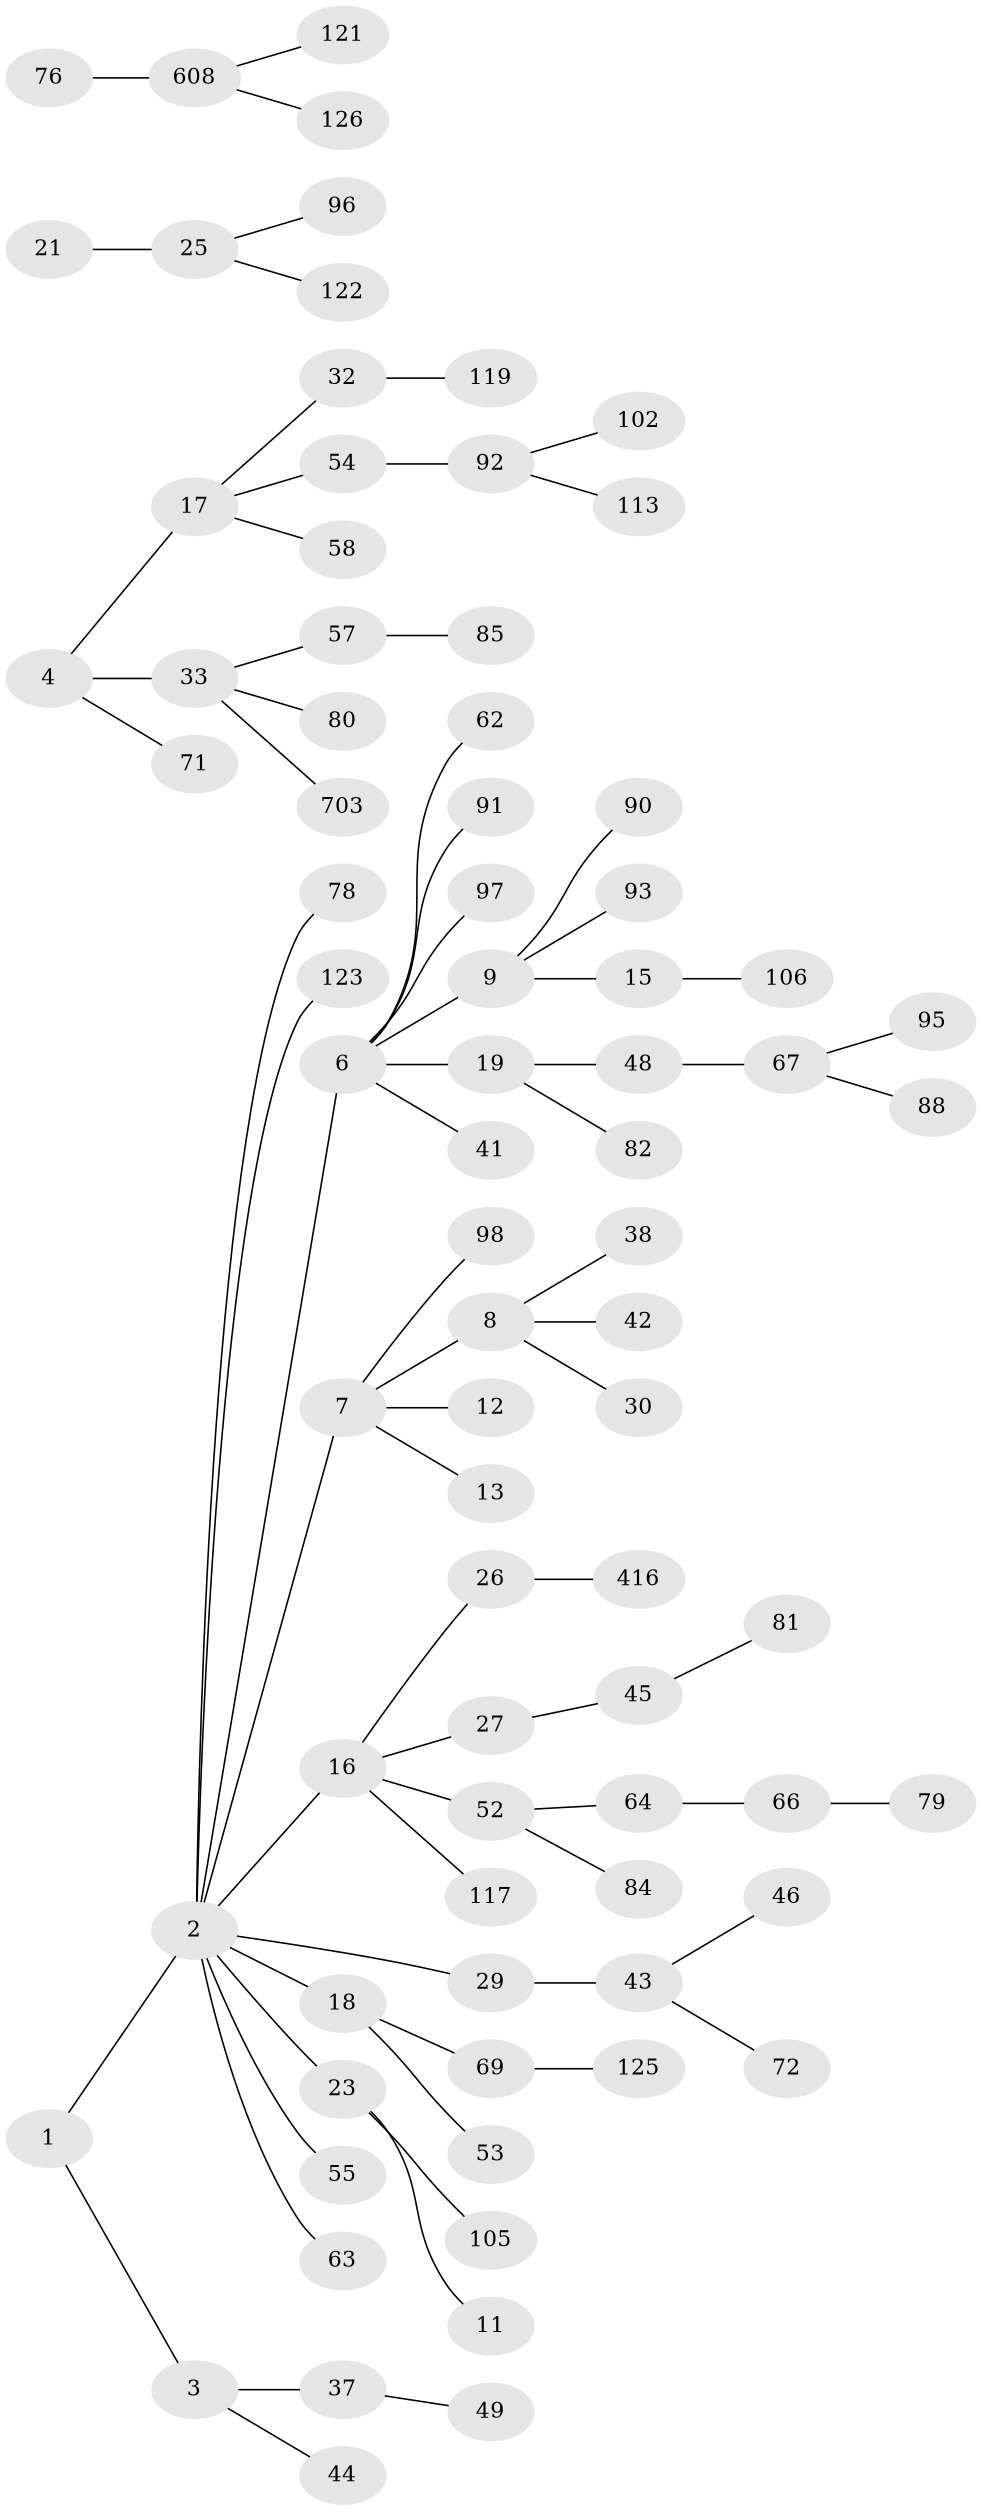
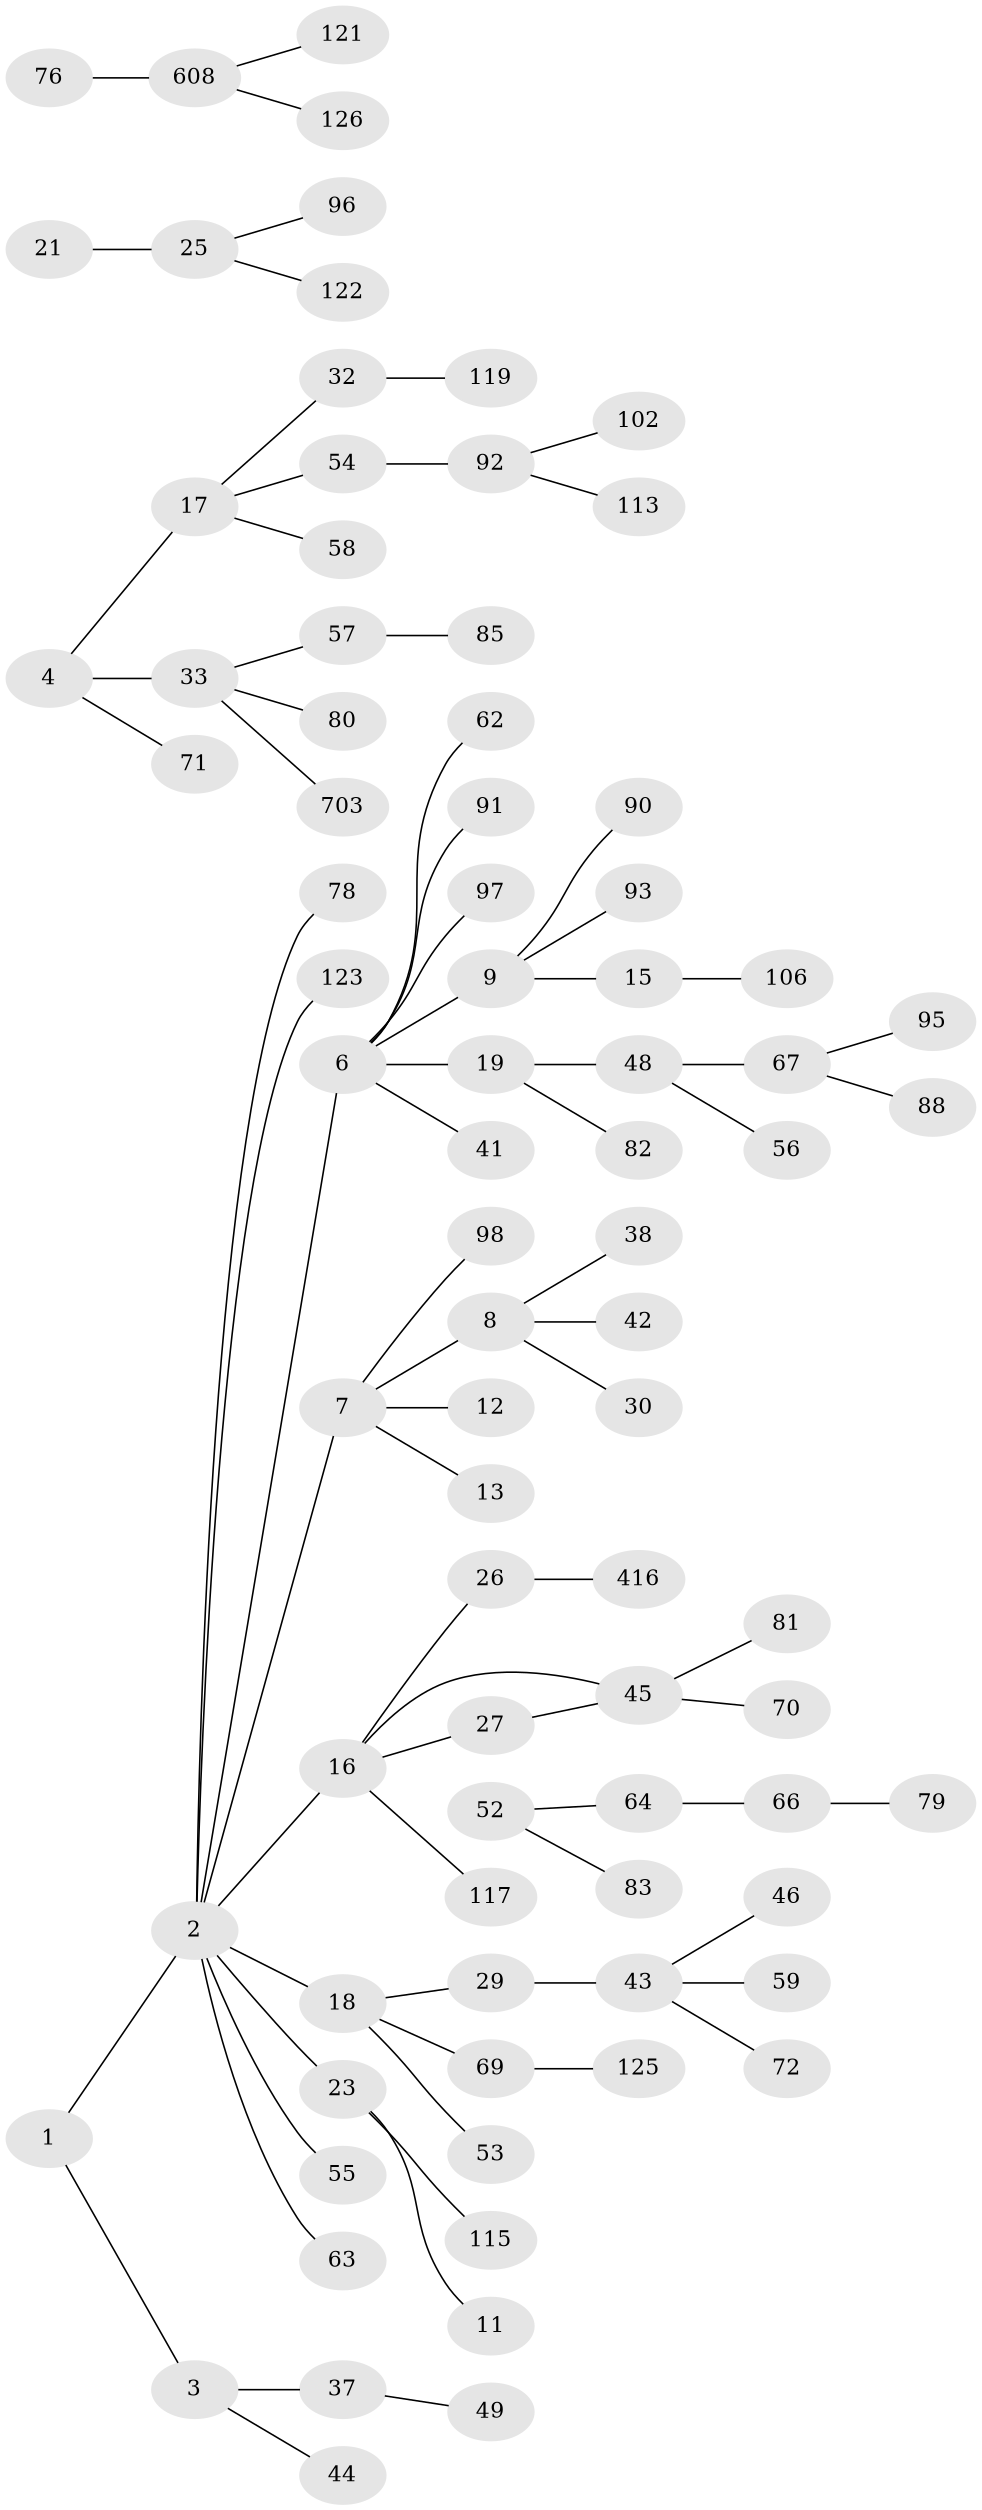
node "56": added
node "70": added
edge "16" -- "52": now "16" -- "45"
node "84": label "84" -> "83"
edge "2" -- "29": now "18" -- "29"
node "59": added
node "105": label "105" -> "115"
